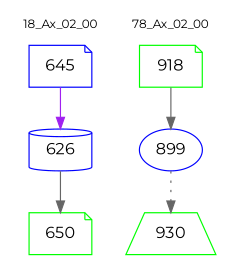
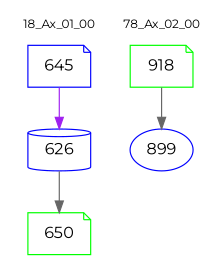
cluster "18_Ax_02_00": label "18_Ax_02_00" -> "18_Ax_01_00"
node "930": removed
